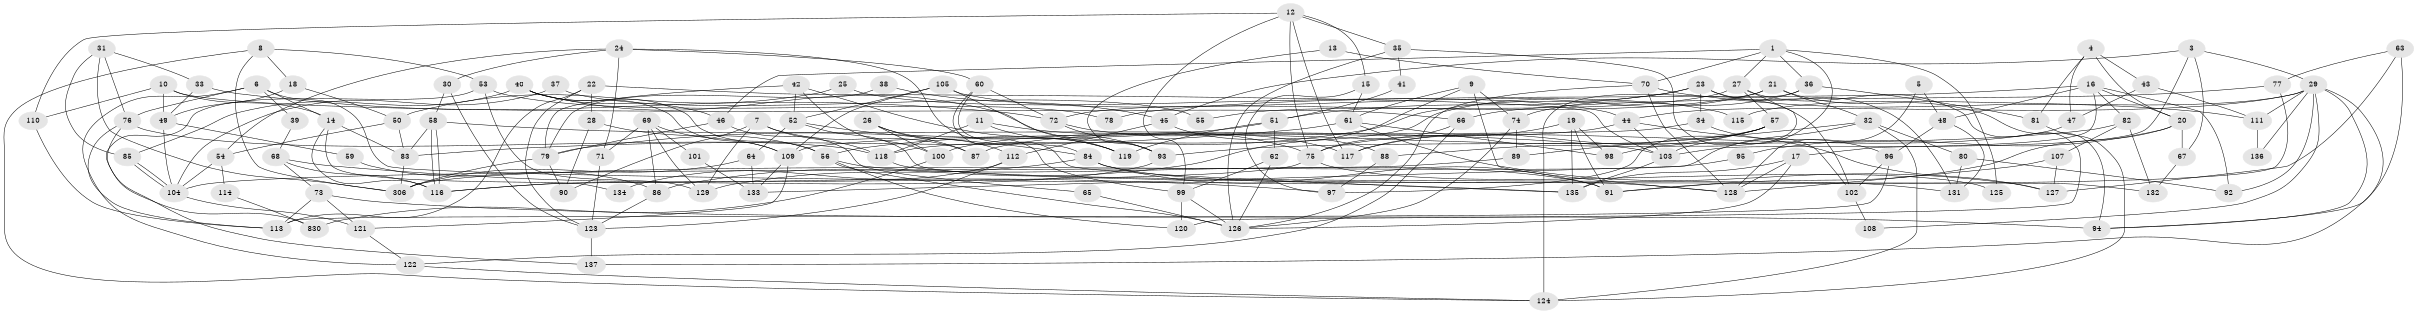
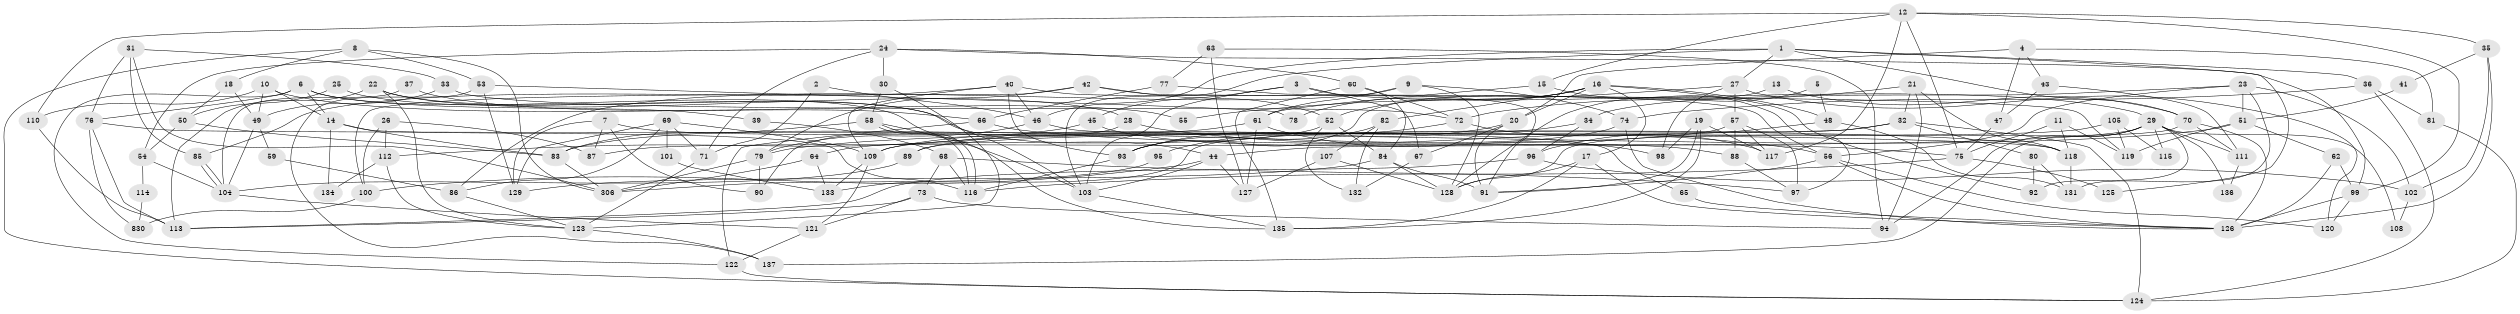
node "2": added
node "38": removed
edge "105" -- "52": now "16" -- "52"
